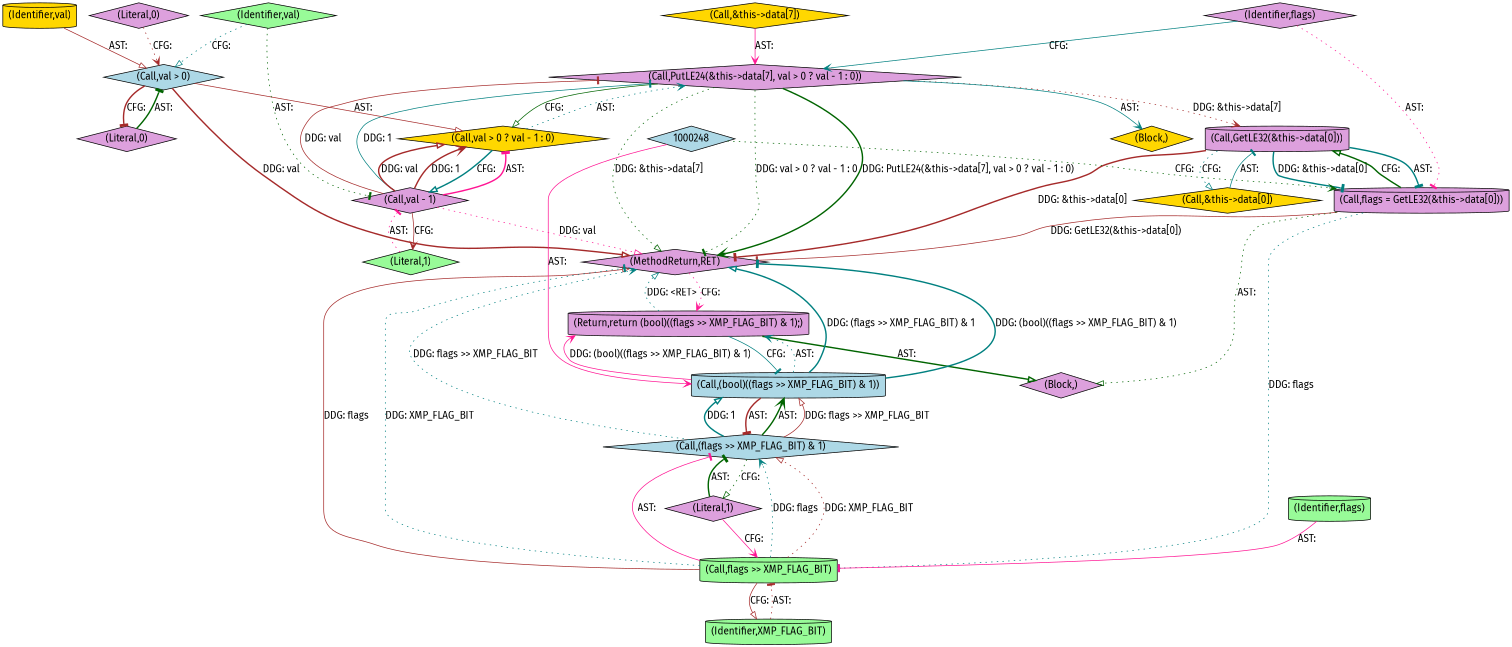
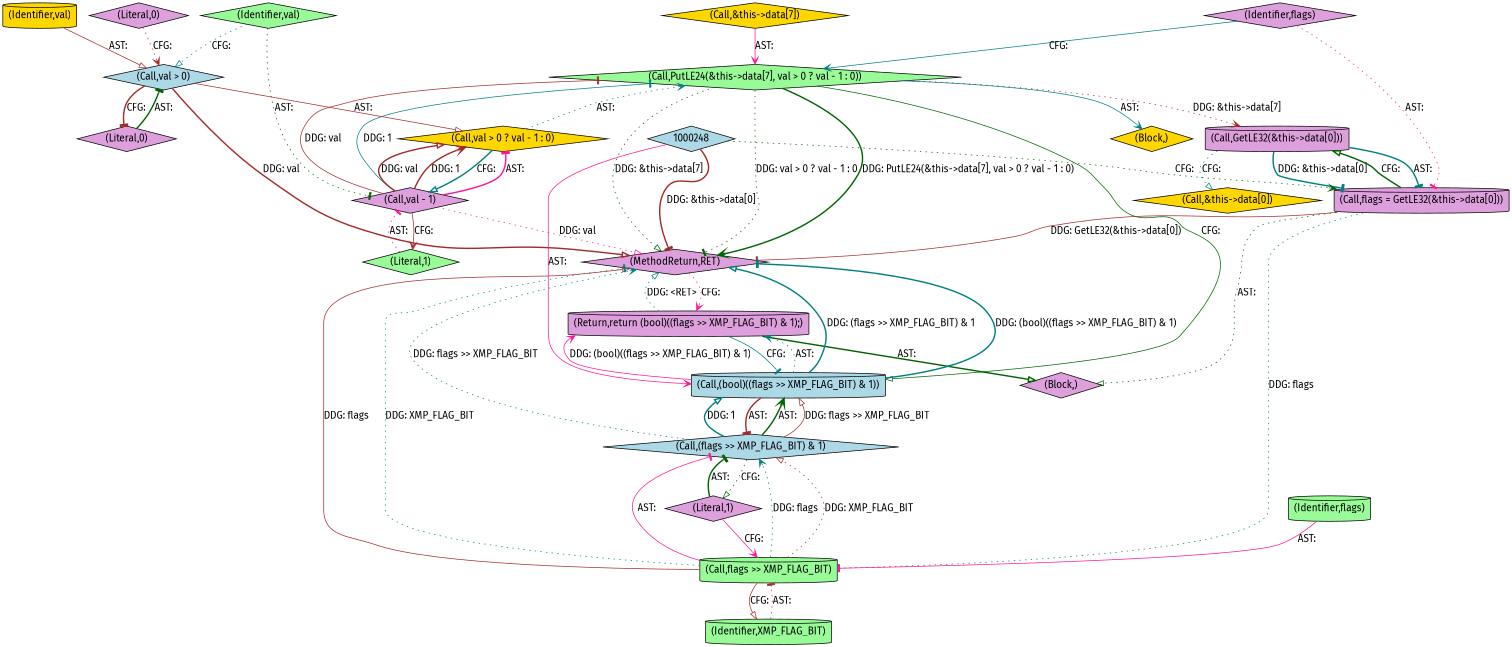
node "(Call,PutLE24(&this->data[7], val > 0 ? val - 1 : 0))": fillcolor plum -> palegreen
edge "(Call,PutLE24(&this->data[7], val > 0 ? val - 1 : 0))" -> "(Call,val > 0 ? val - 1 : 0)": now "(Call,PutLE24(&this->data[7], val > 0 ? val - 1 : 0))" -> "(Call,(bool)((flags >> XMP_FLAG_BIT) & 1))"
edge "(Call,&this->data[0])" -> "(Call,GetLE32(&this->data[0]))": removed, label "AST:"
edge "(Call,GetLE32(&this->data[0]))" -> "(MethodReturn,RET)": now "1000248" -> "(MethodReturn,RET)"
